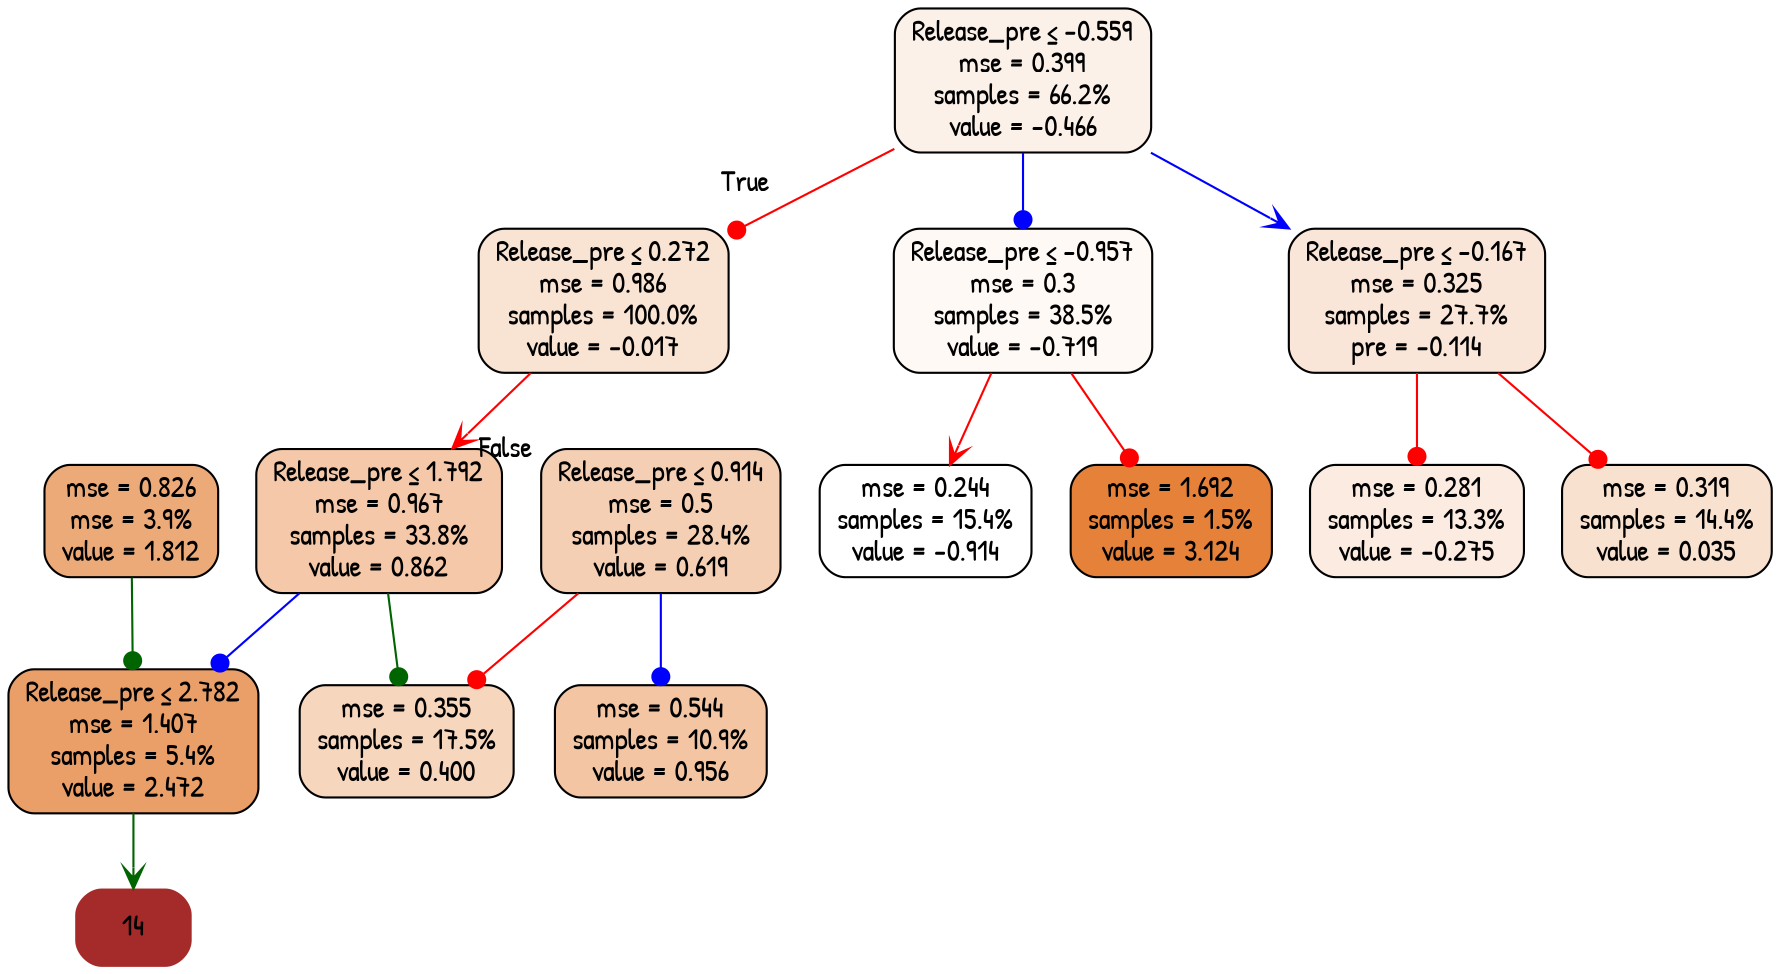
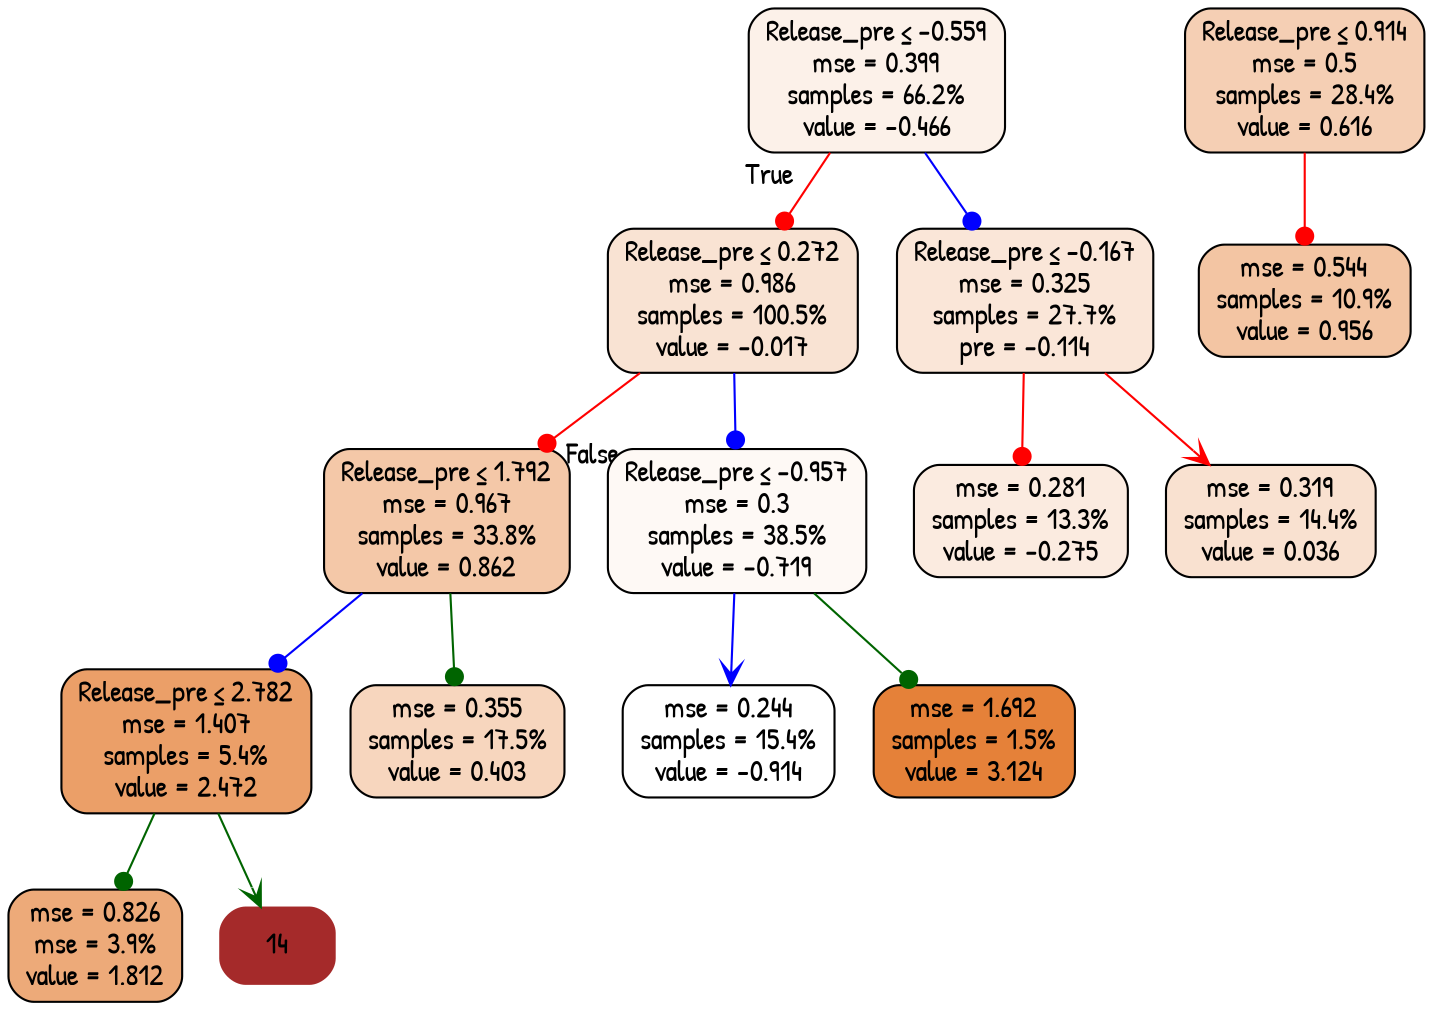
edge "Release_pre ≤ -0.559" -> "Release_pre ≤ -0.957": now "Release_pre ≤ 0.272" -> "Release_pre ≤ -0.957"
edge "Release_pre ≤ -0.559" -> "Release_pre ≤ -0.167": arrowhead vee -> dot
node "Release_pre ≤ 0.272": text "samples = 100.0%" -> "samples = 100.5%"
edge "Release_pre ≤ 0.272" -> "Release_pre ≤ 1.792": arrowhead vee -> dot
edge "Release_pre ≤ -0.957" -> "mse = 0.244": color red -> blue
edge "Release_pre ≤ -0.957" -> "mse = 1.692": color red -> darkgreen
edge "Release_pre ≤ -0.167" -> "mse = 0.319": arrowhead dot -> vee
node "mse = 0.319": text "value = 0.035" -> "value = 0.036"
node "Release_pre ≤ 0.914": text "value = 0.619" -> "value = 0.616"
edge "mse = 0.826" -> "Release_pre ≤ 2.782": reversed
edge "Release_pre ≤ 0.914" -> "mse = 0.544": color blue -> red
edge "Release_pre ≤ 0.914" -> "mse = 0.355": removed
node "mse = 0.355": text "value = 0.400" -> "value = 0.403"
